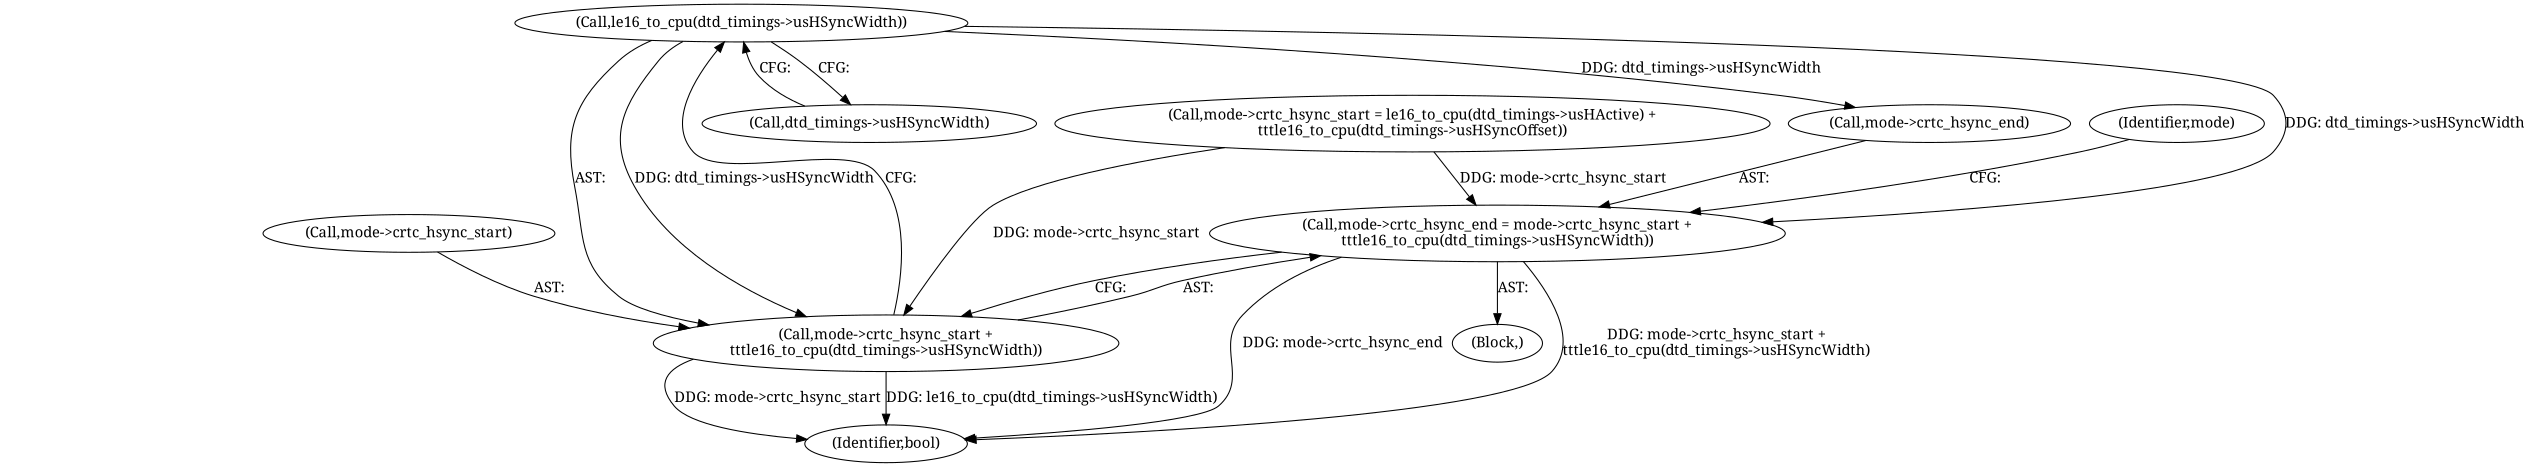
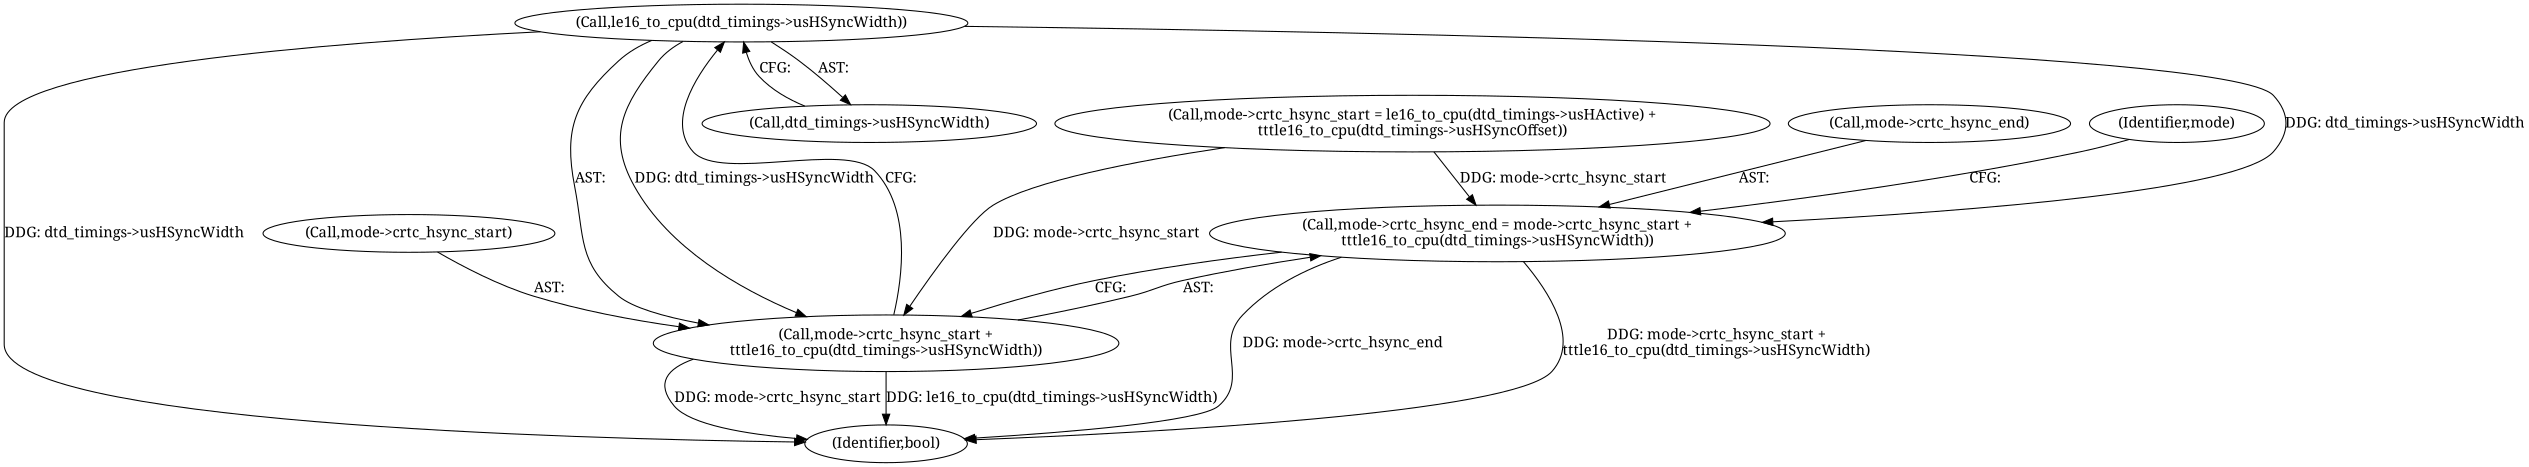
edge "(Call,le16_to_cpu(dtd_timings->usHSyncWidth))" -> "(Call,mode->crtc_hsync_end)": now "(Call,le16_to_cpu(dtd_timings->usHSyncWidth))" -> "(Identifier,bool)"
edge "(Call,le16_to_cpu(dtd_timings->usHSyncWidth))" -> "(Call,dtd_timings->usHSyncWidth)": label "CFG: " -> "AST: "
node "(Block,)": removed
